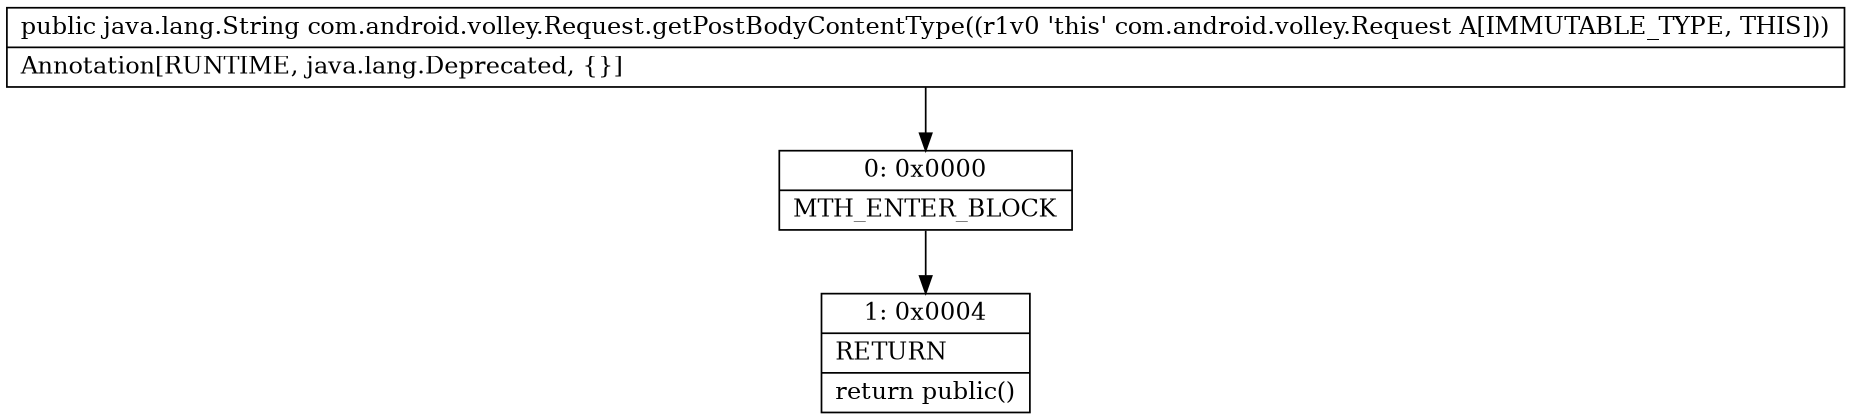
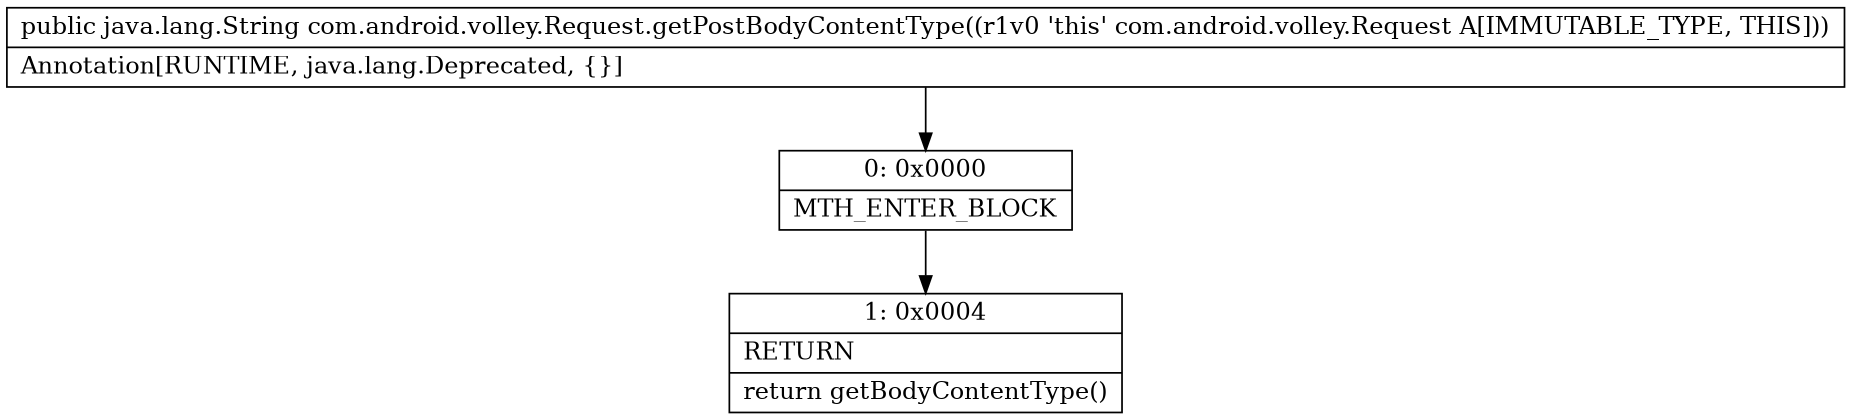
node "1: 0x0004": text "return public()" -> "return getBodyContentType()"
